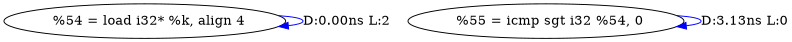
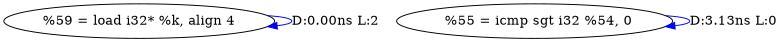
node "%54 = load i32* %k, align 4": label "%54 = load i32* %k, align 4" -> "%59 = load i32* %k, align 4"
